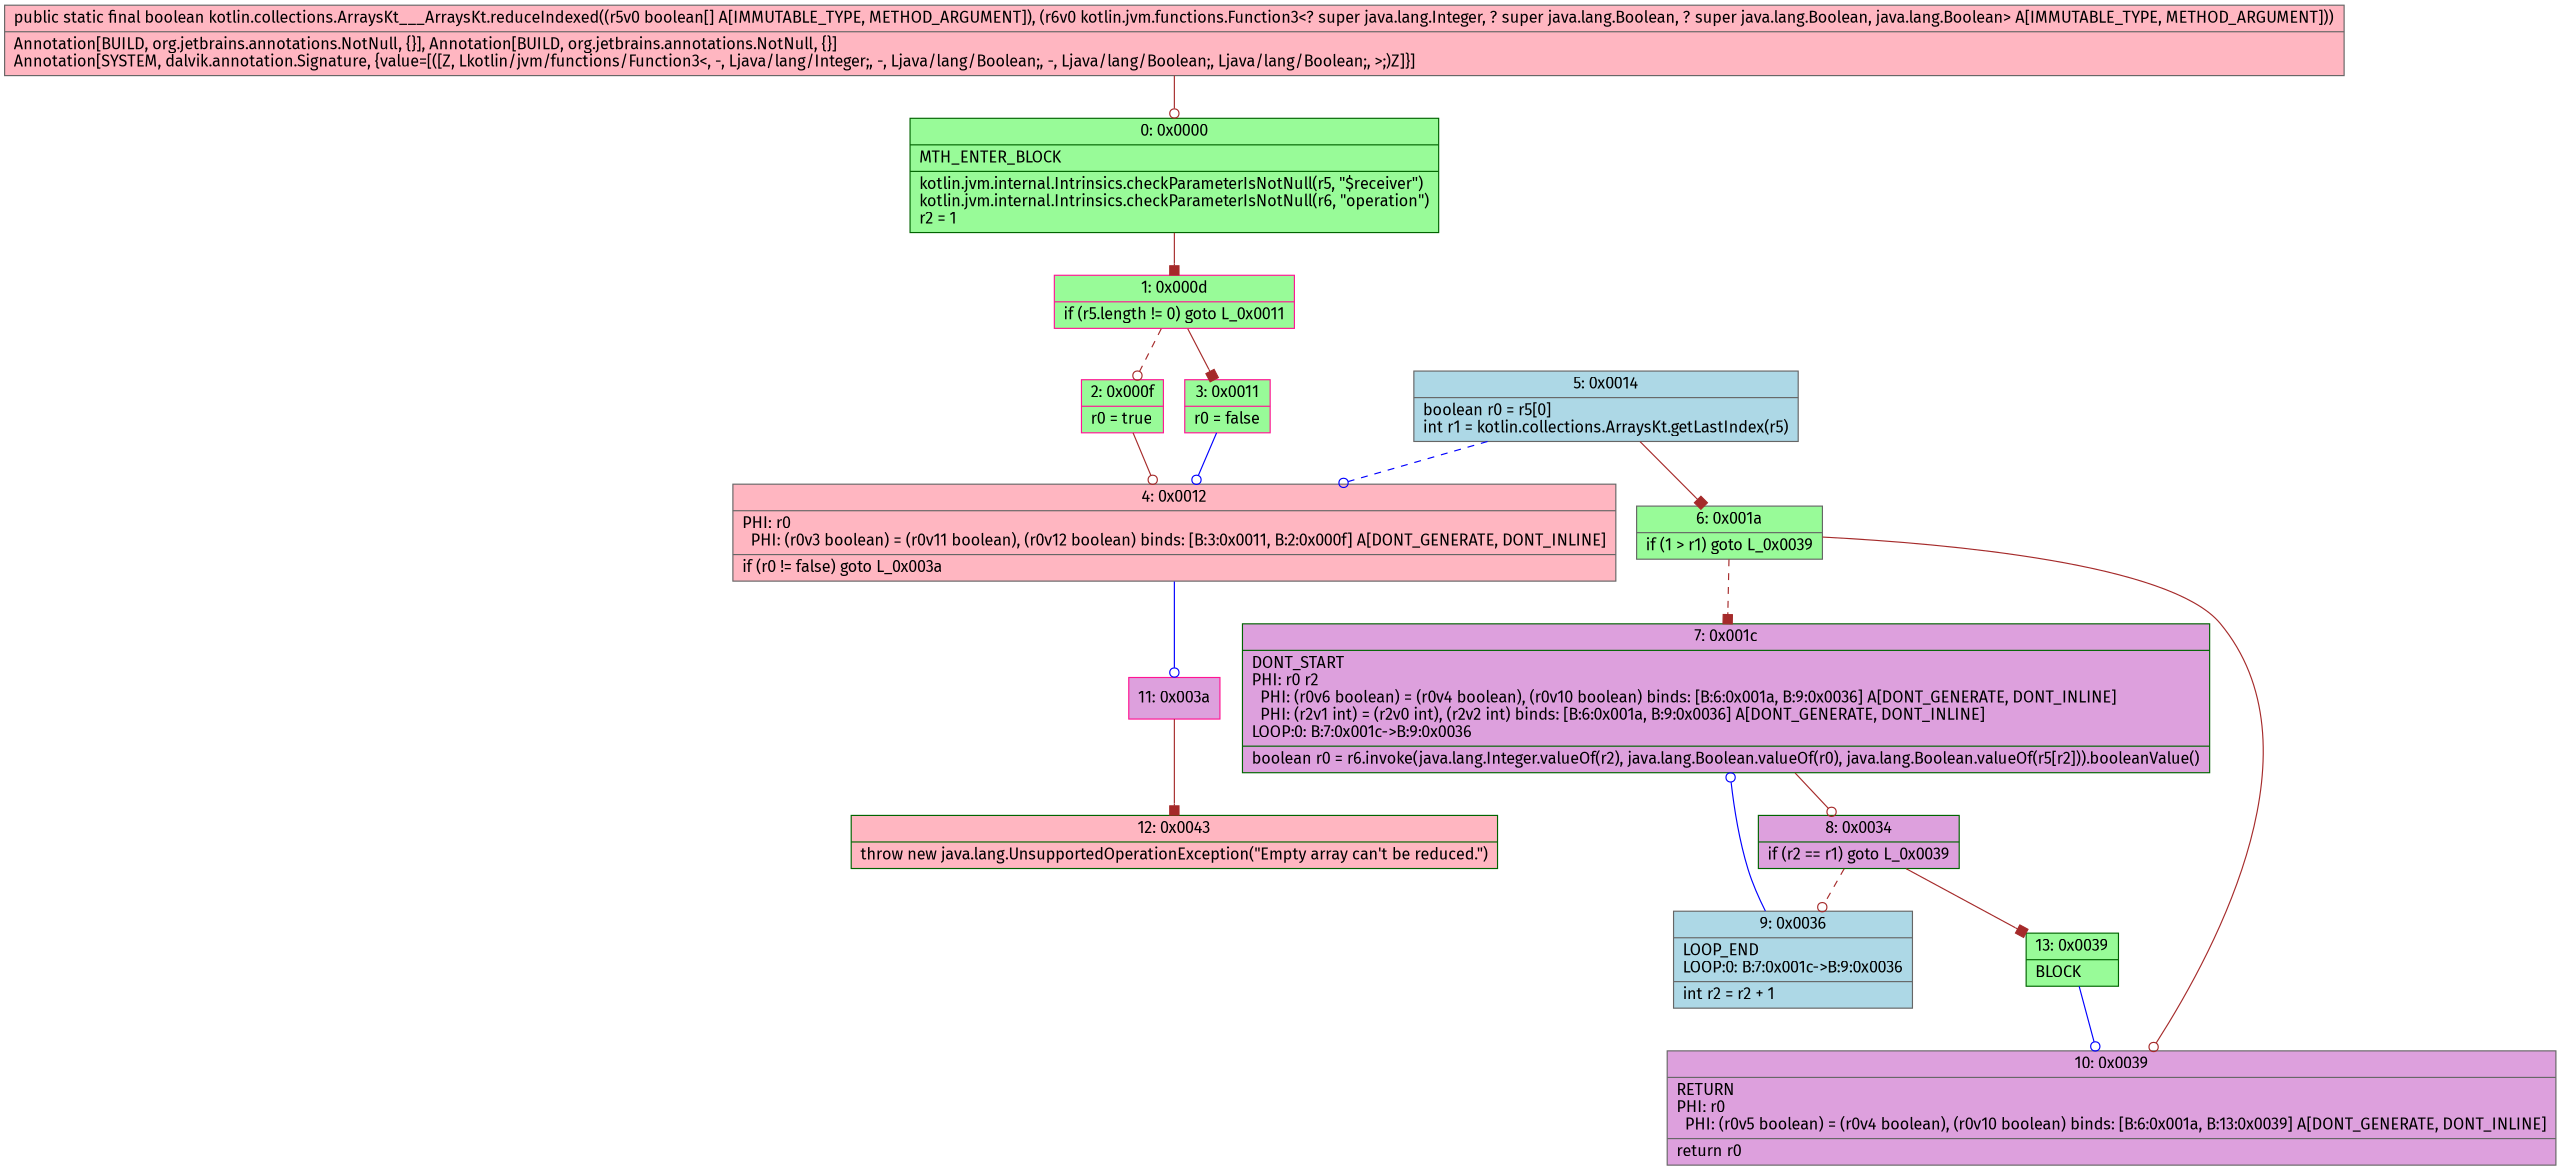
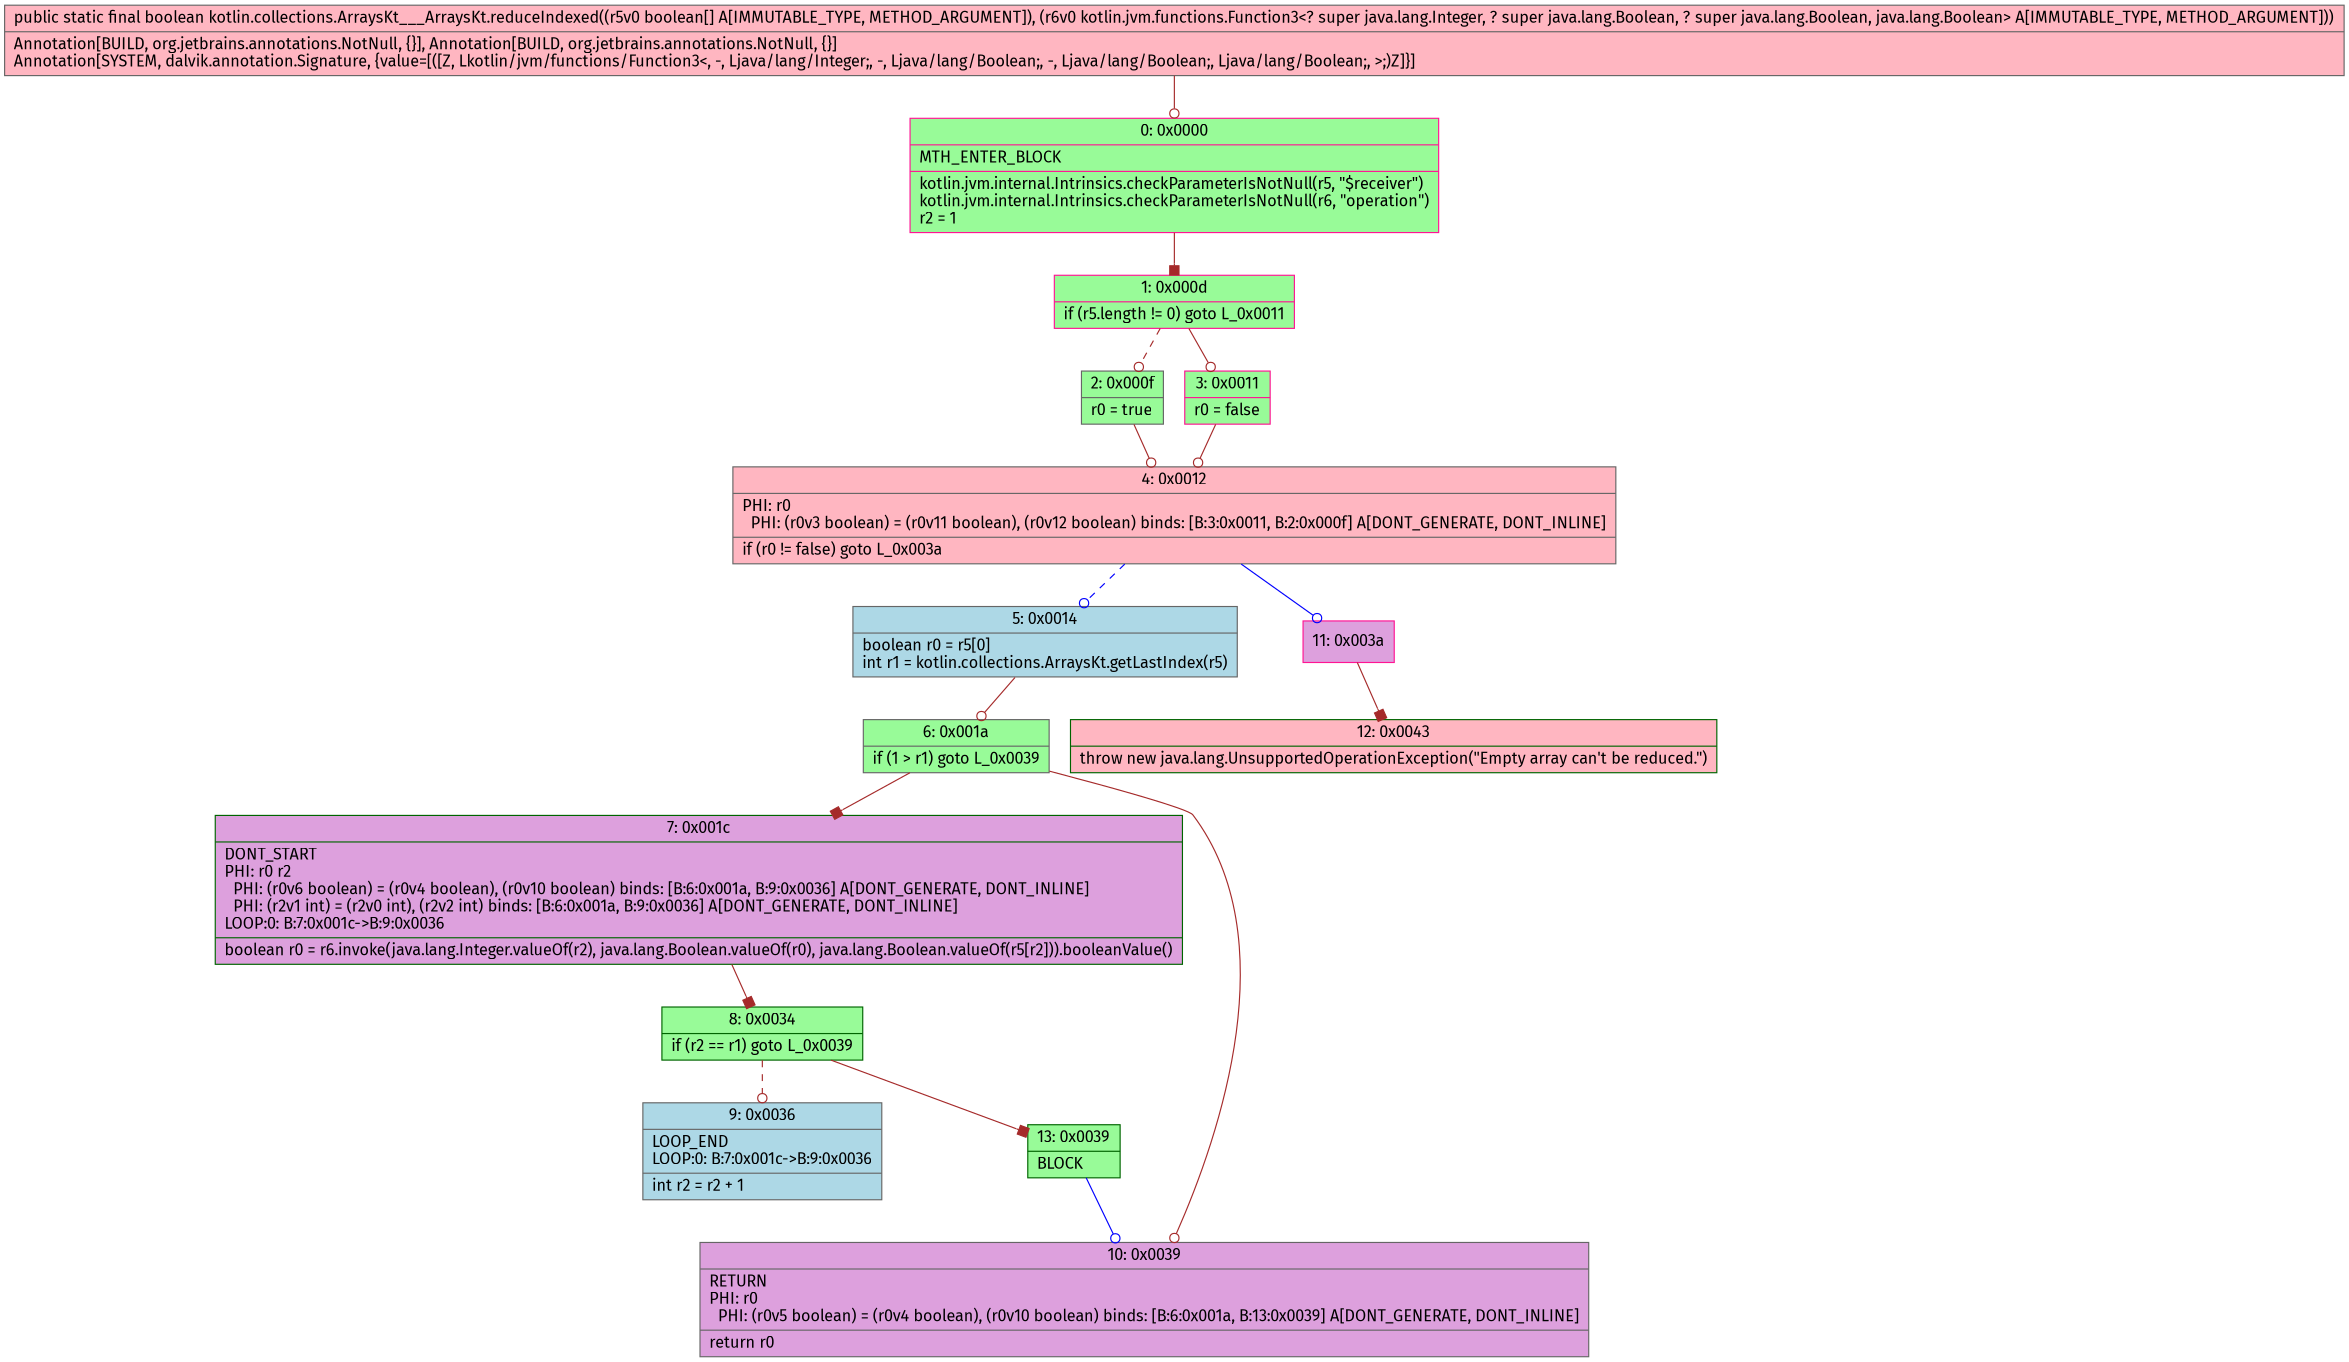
node "0: 0x0000": color darkgreen -> deeppink
edge "1: 0x000d" -> "3: 0x0011": arrowhead box -> odot
node "2: 0x000f": color deeppink -> gray40
edge "3: 0x0011" -> "4: 0x0012": color blue -> brown
edge "5: 0x0014" -> "4: 0x0012": reversed
edge "5: 0x0014" -> "6: 0x001a": arrowhead box -> odot
edge "6: 0x001a" -> "7: 0x001c": style dashed -> solid
edge "7: 0x001c" -> "8: 0x0034": arrowhead odot -> box
node "8: 0x0034": fillcolor plum -> palegreen
edge "9: 0x0036" -> "7: 0x001c": removed
